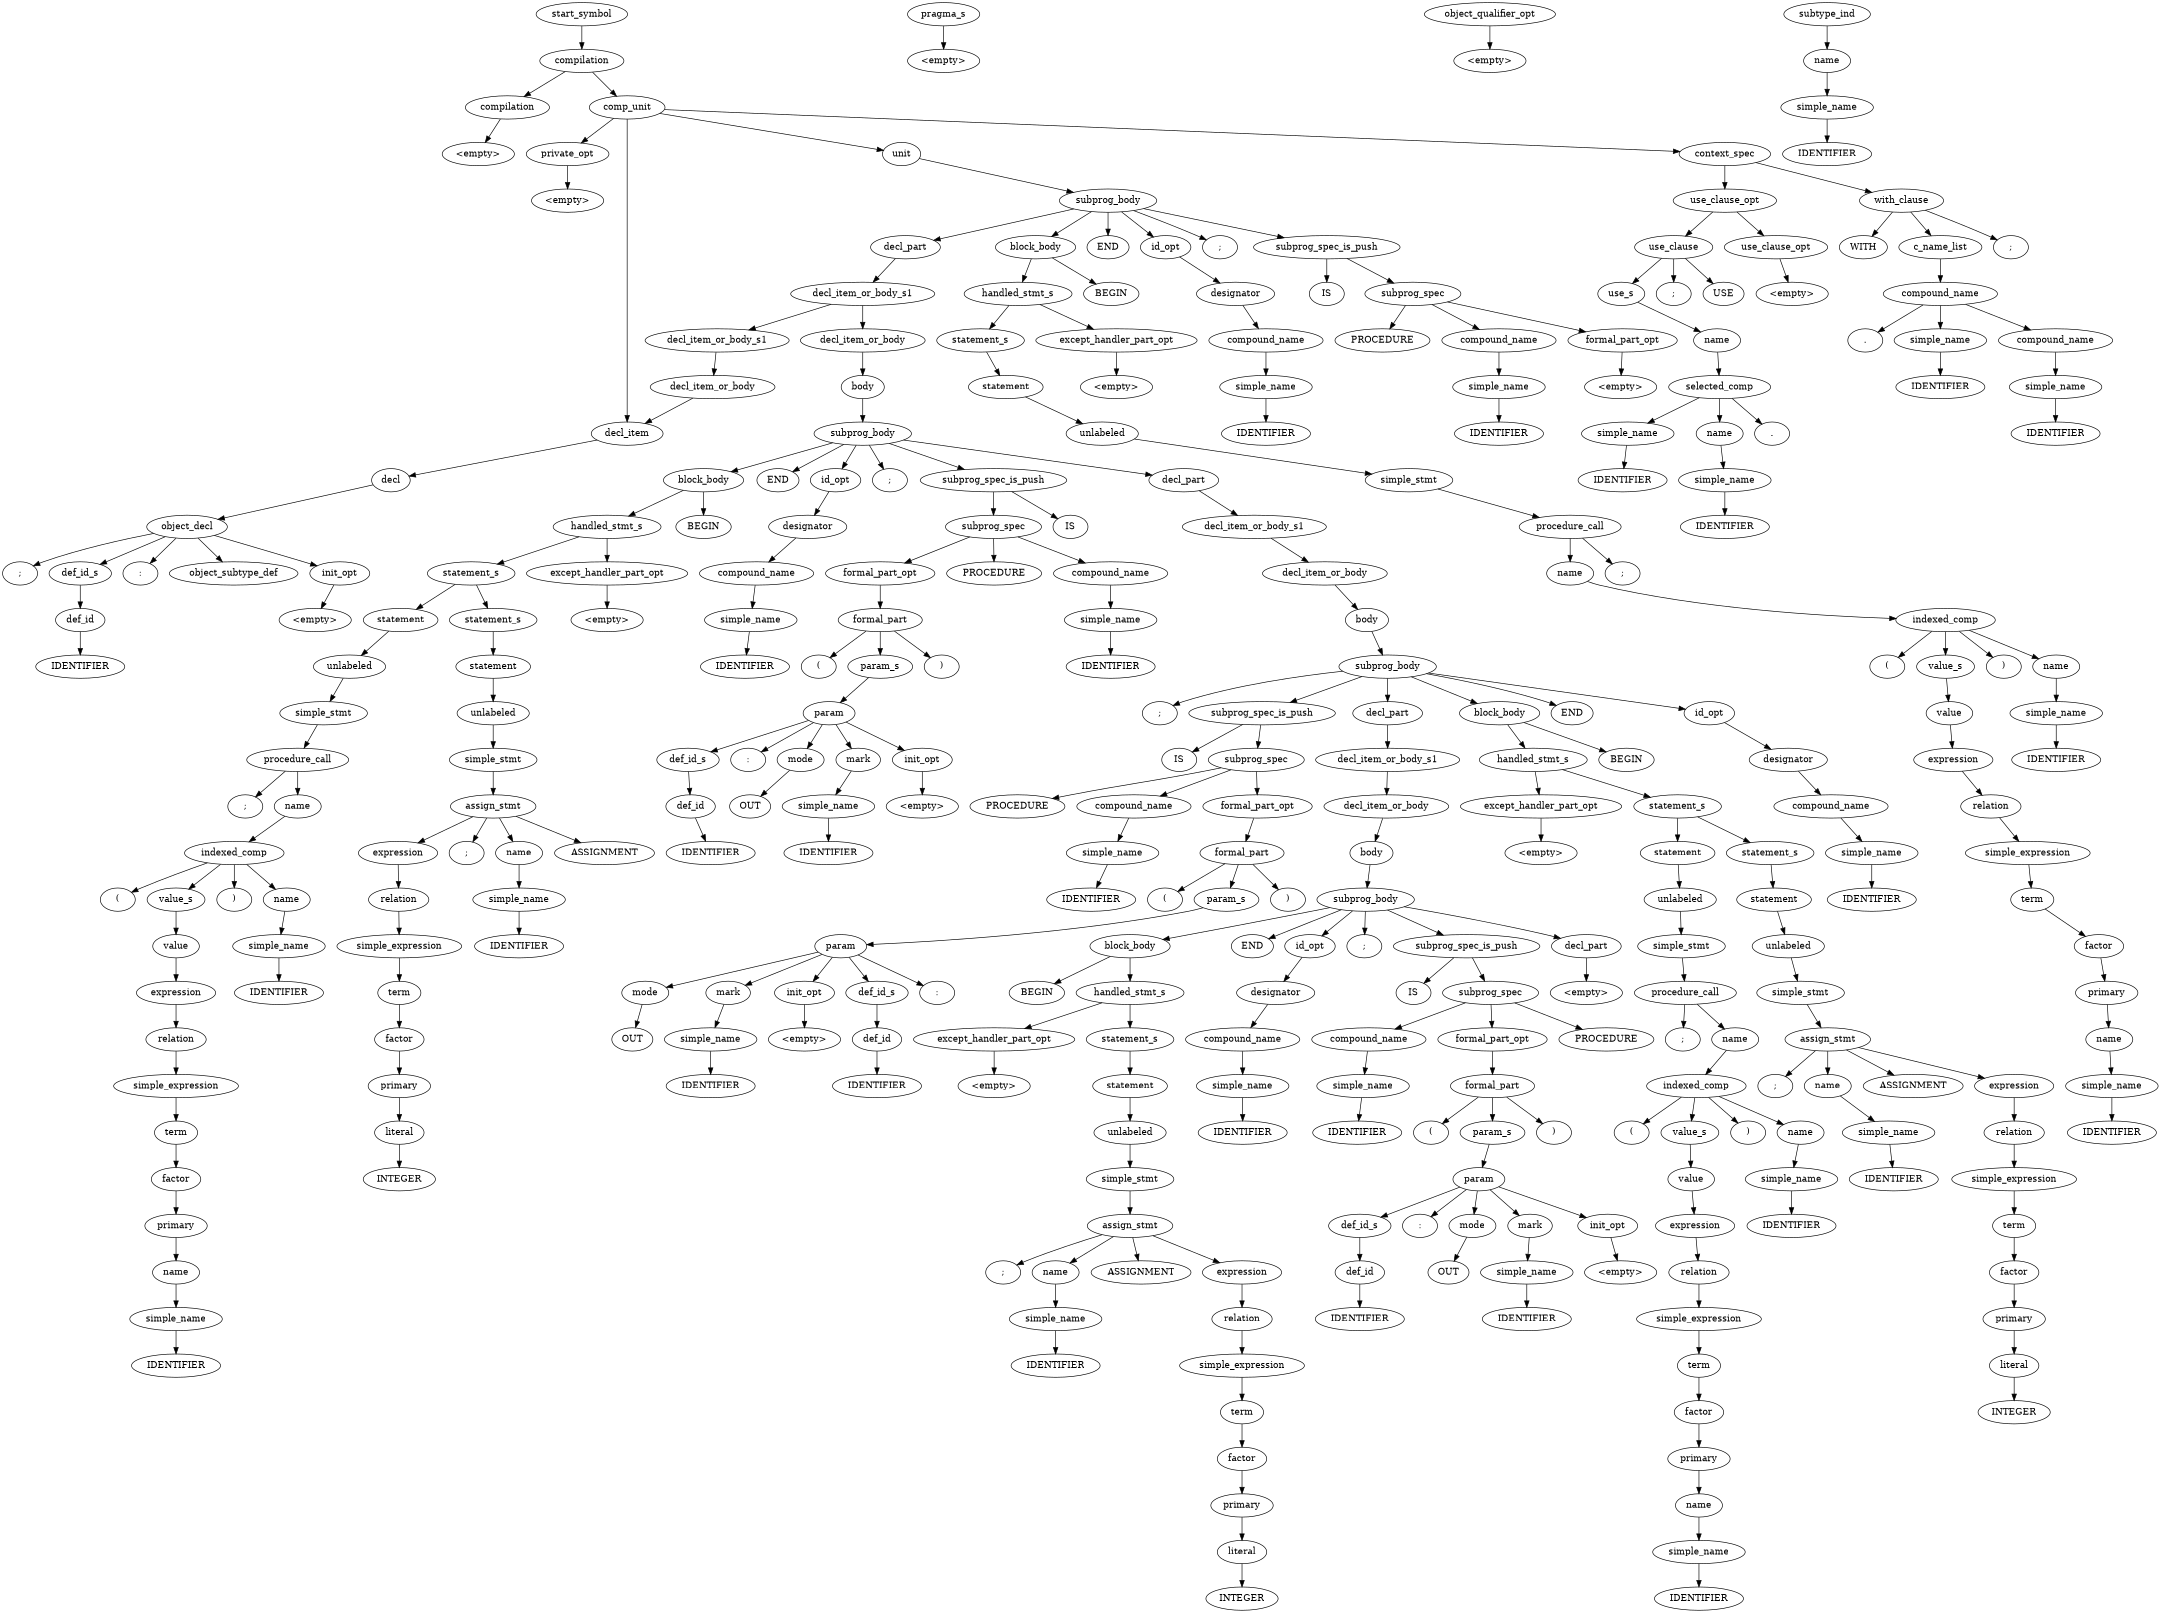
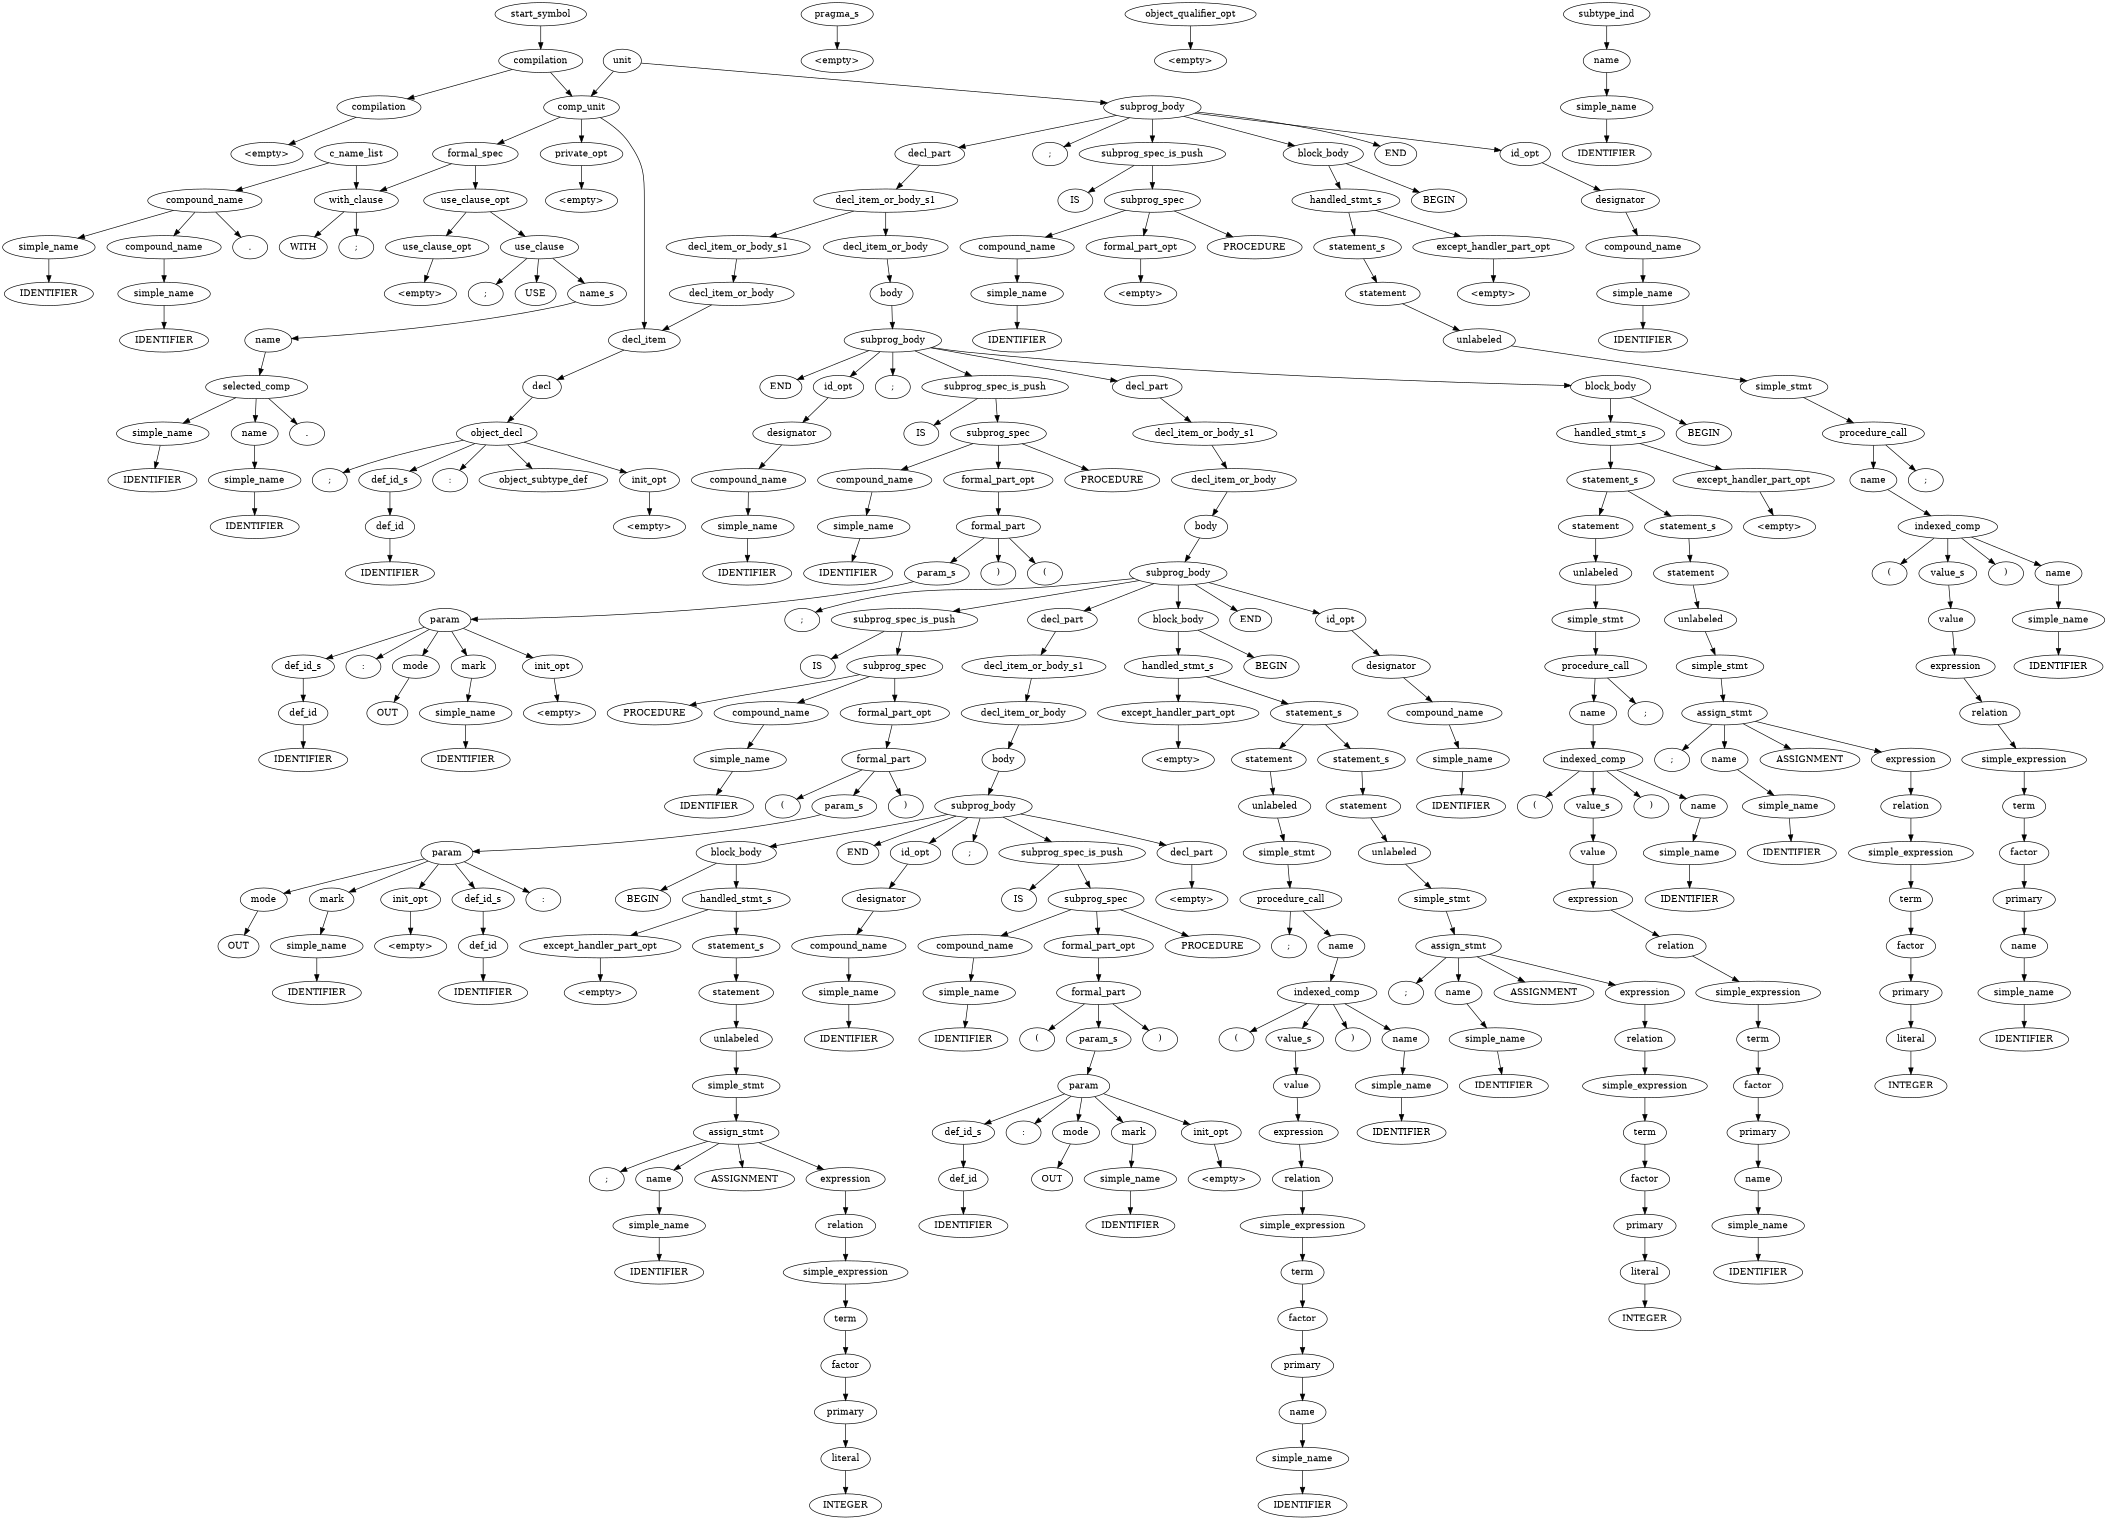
edge "comp_unit" -> "unit": reversed
node "context_spec": label "context_spec" -> "formal_spec"
edge "with_clause" -> "c_name_list": reversed
node "use_s": label "use_s" -> "name_s"
